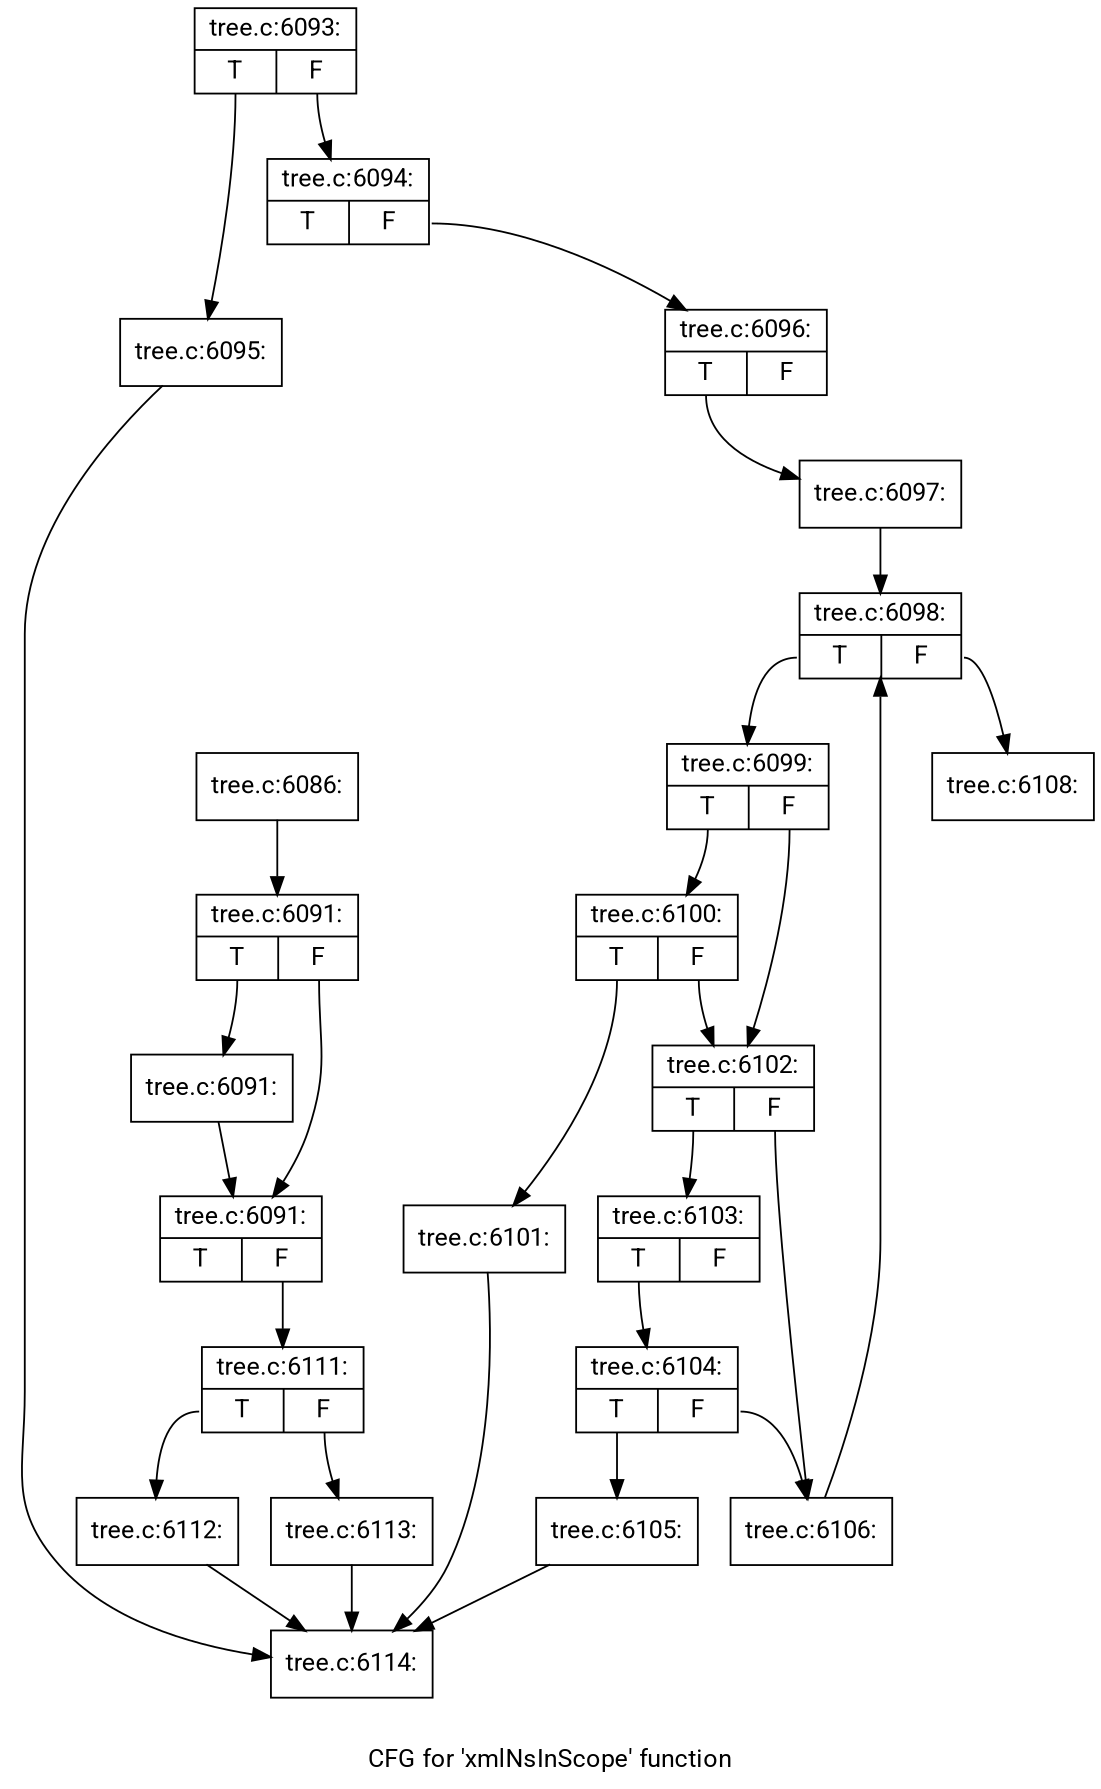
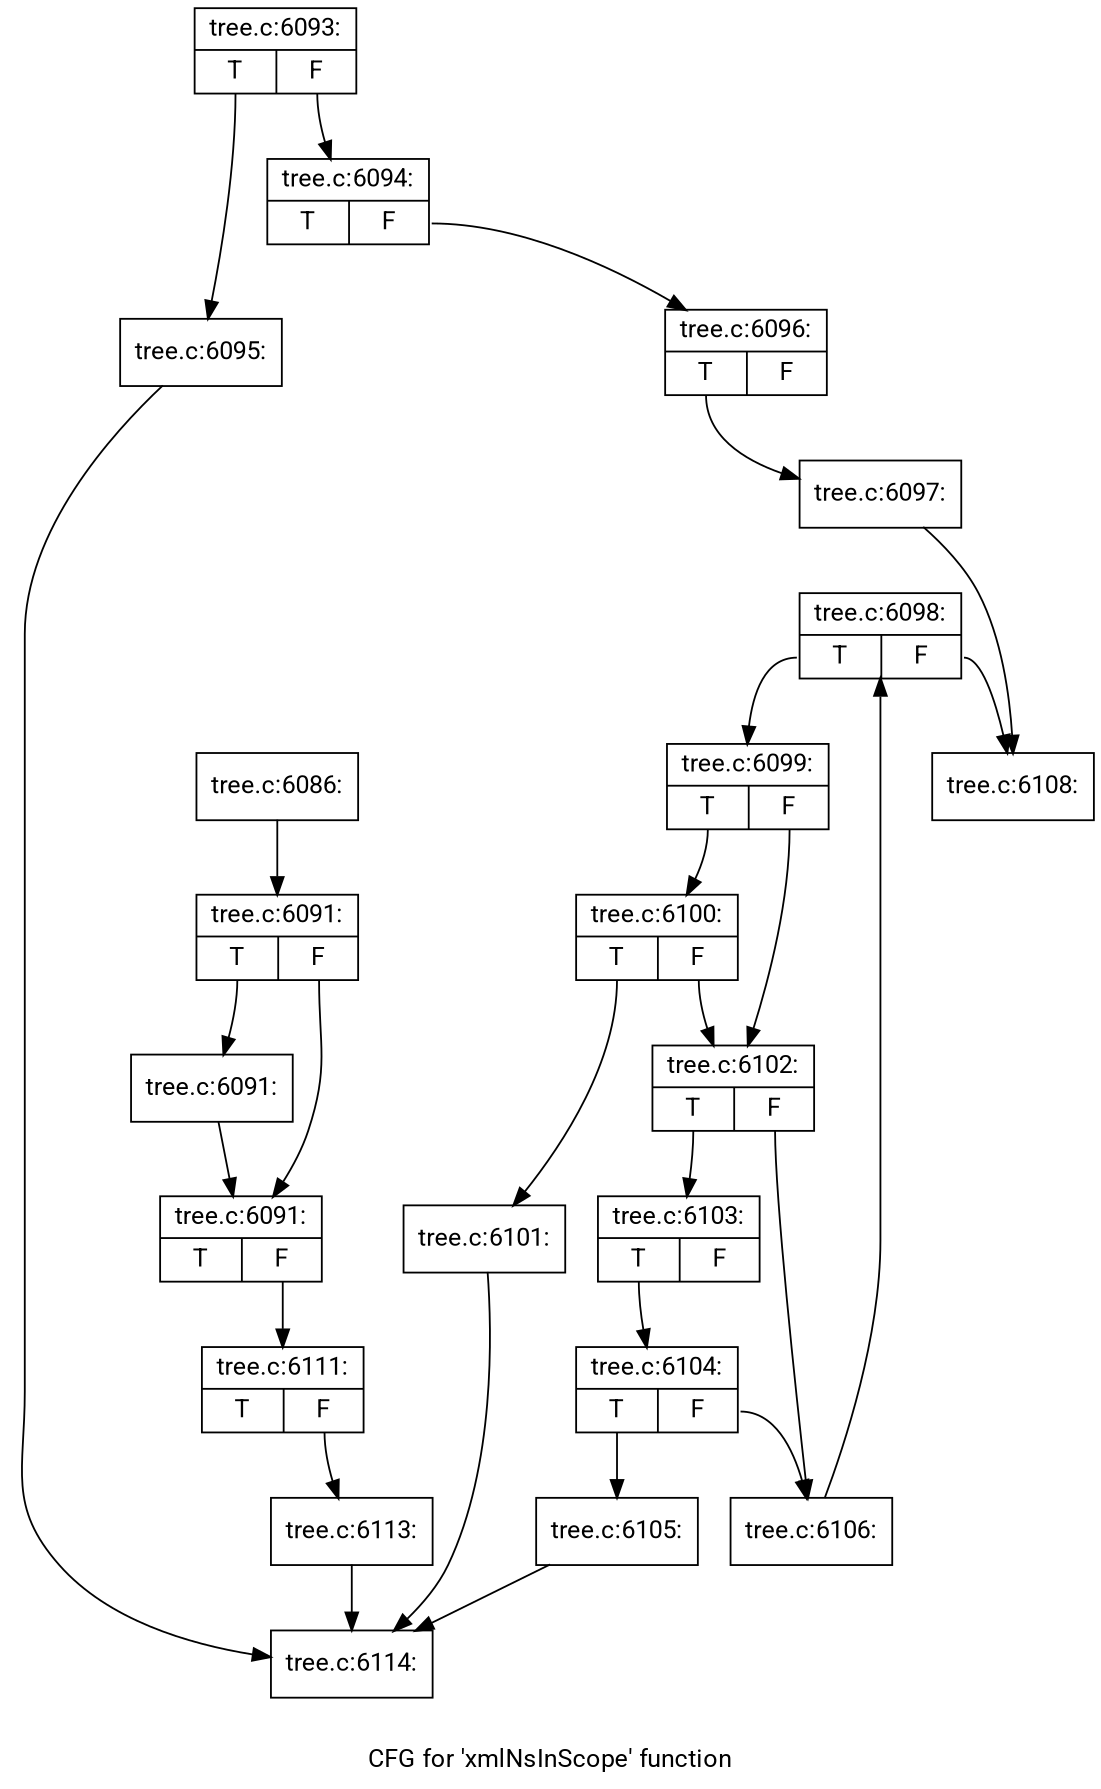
edge "tree.c:6097:" -> "tree.c:6098:": now "tree.c:6097:" -> "tree.c:6108:"
node "tree.c:6112:": removed
